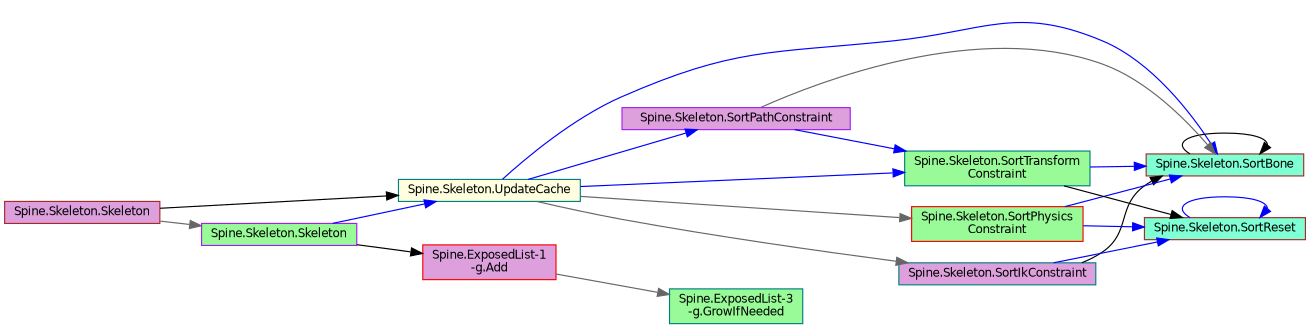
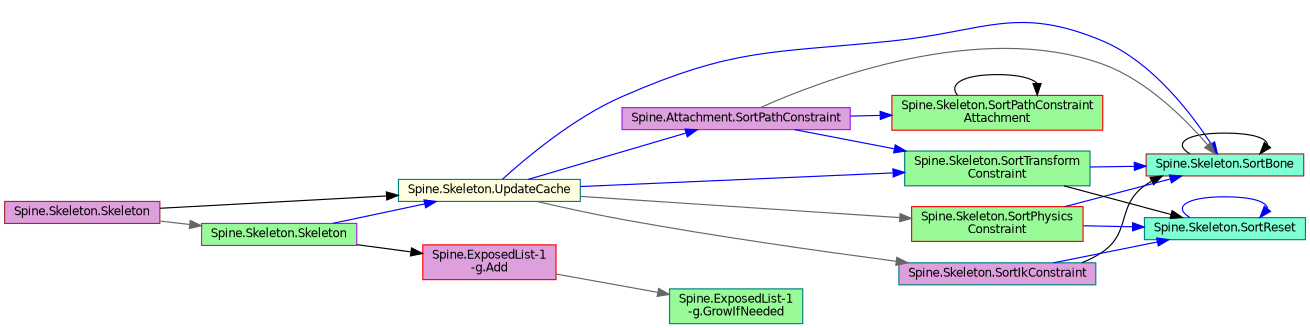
node "Spine.Skeleton.SortPathConstraint Attachment": added
node "Spine.Skeleton.SortPathConstraint": label "Spine.Skeleton.SortPathConstraint" -> "Spine.Attachment.SortPathConstraint"
node "Spine.Skeleton.SortReset": color brown -> teal
node "Spine.ExposedList-3 -g.GrowIfNeeded": label "Spine.ExposedList-3 -g.GrowIfNeeded" -> "Spine.ExposedList-1 -g.GrowIfNeeded"
